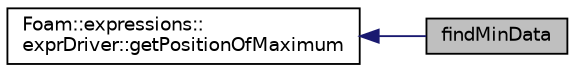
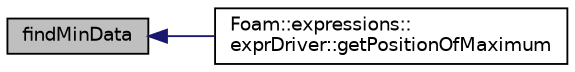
edge "findMinData" -> "Foam::expressions:: exprDriver::getPositionOfMaximum": reversed
